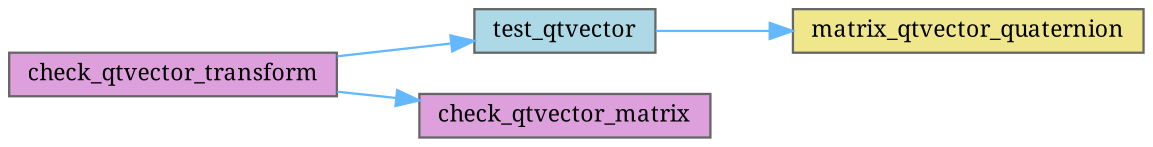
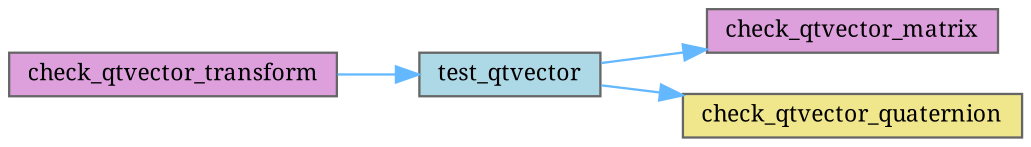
node "matrix_qtvector_quaternion": label "matrix_qtvector_quaternion" -> "check_qtvector_quaternion"
edge "check_qtvector_transform" -> "check_qtvector_matrix": now "test_qtvector" -> "check_qtvector_matrix"
